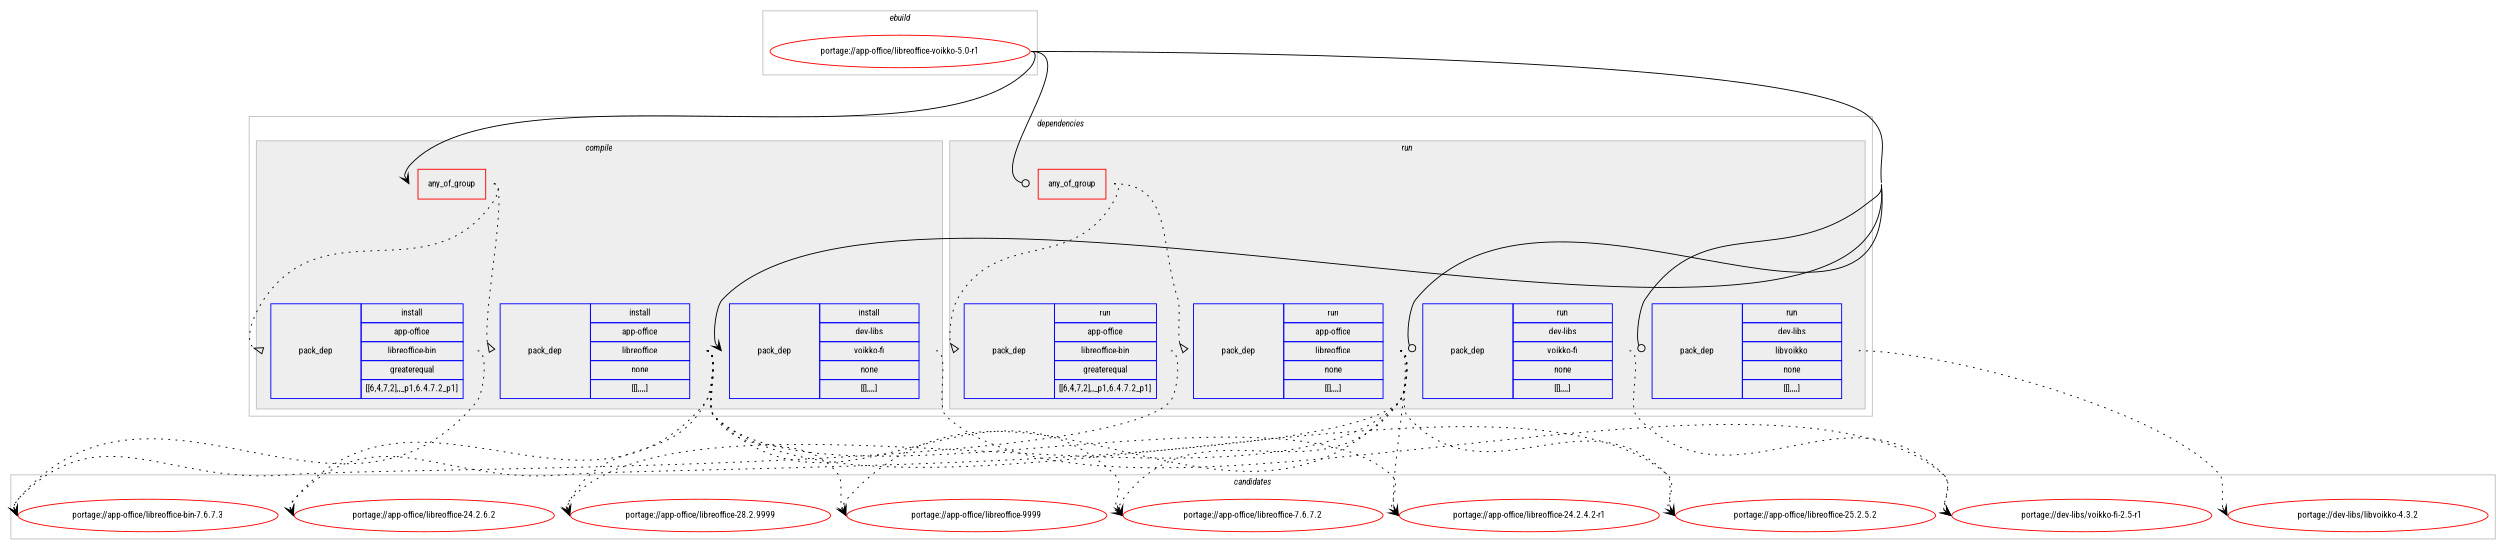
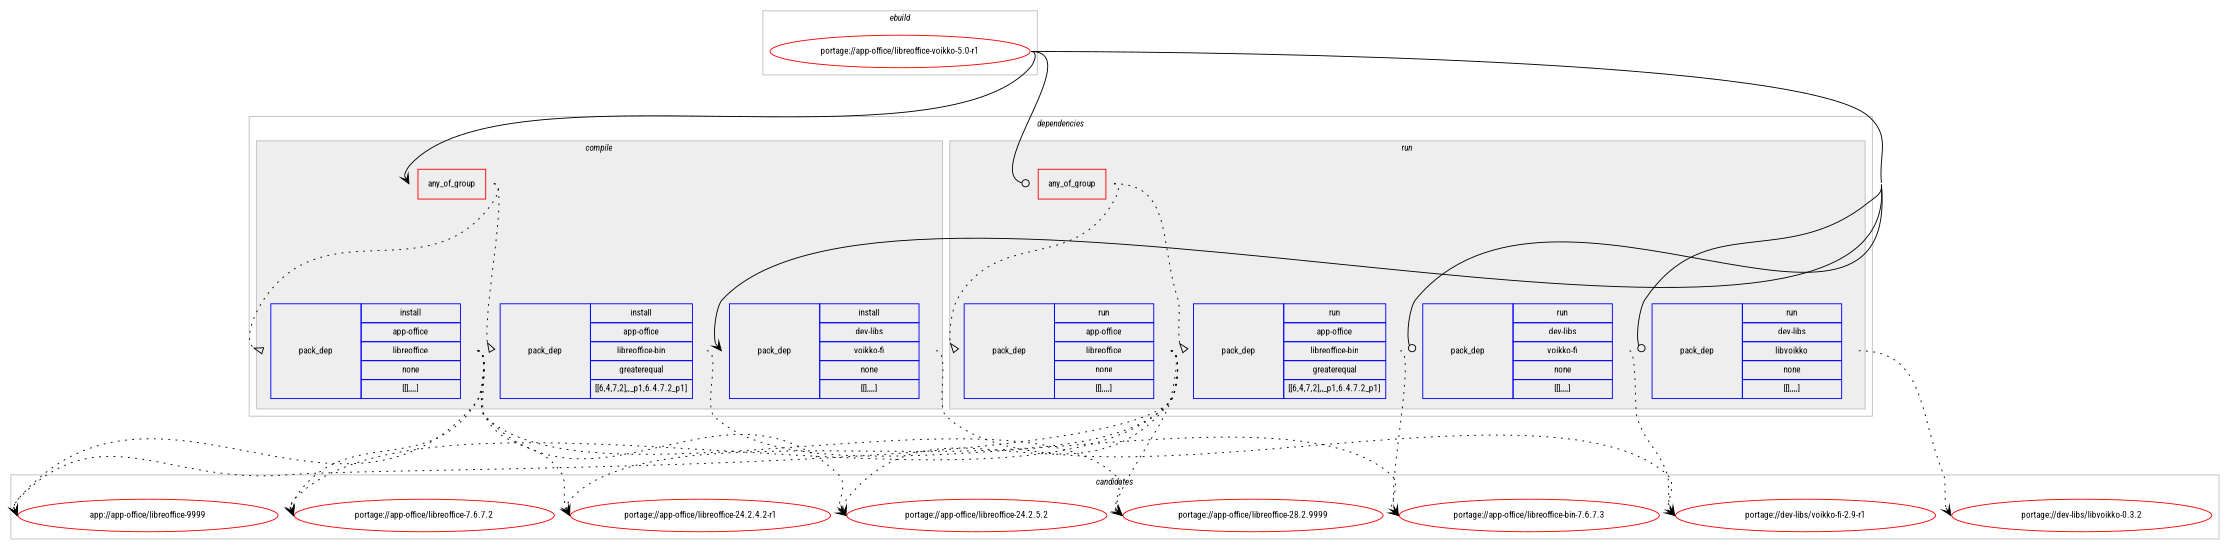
node "portage://app-office/libreoffice-24.2.6.2": removed
node "portage://app-office/libreoffice-9999": label "portage://app-office/libreoffice-9999" -> "app://app-office/libreoffice-9999"
node "portage://app-office/libreoffice-25.2.5.2": label "portage://app-office/libreoffice-25.2.5.2" -> "portage://app-office/libreoffice-24.2.5.2"
node "portage://dev-libs/voikko-fi-2.5-r1": label "portage://dev-libs/voikko-fi-2.5-r1" -> "portage://dev-libs/voikko-fi-2.9-r1"
node "portage://dev-libs/libvoikko-4.3.2": label "portage://dev-libs/libvoikko-4.3.2" -> "portage://dev-libs/libvoikko-0.3.2"
